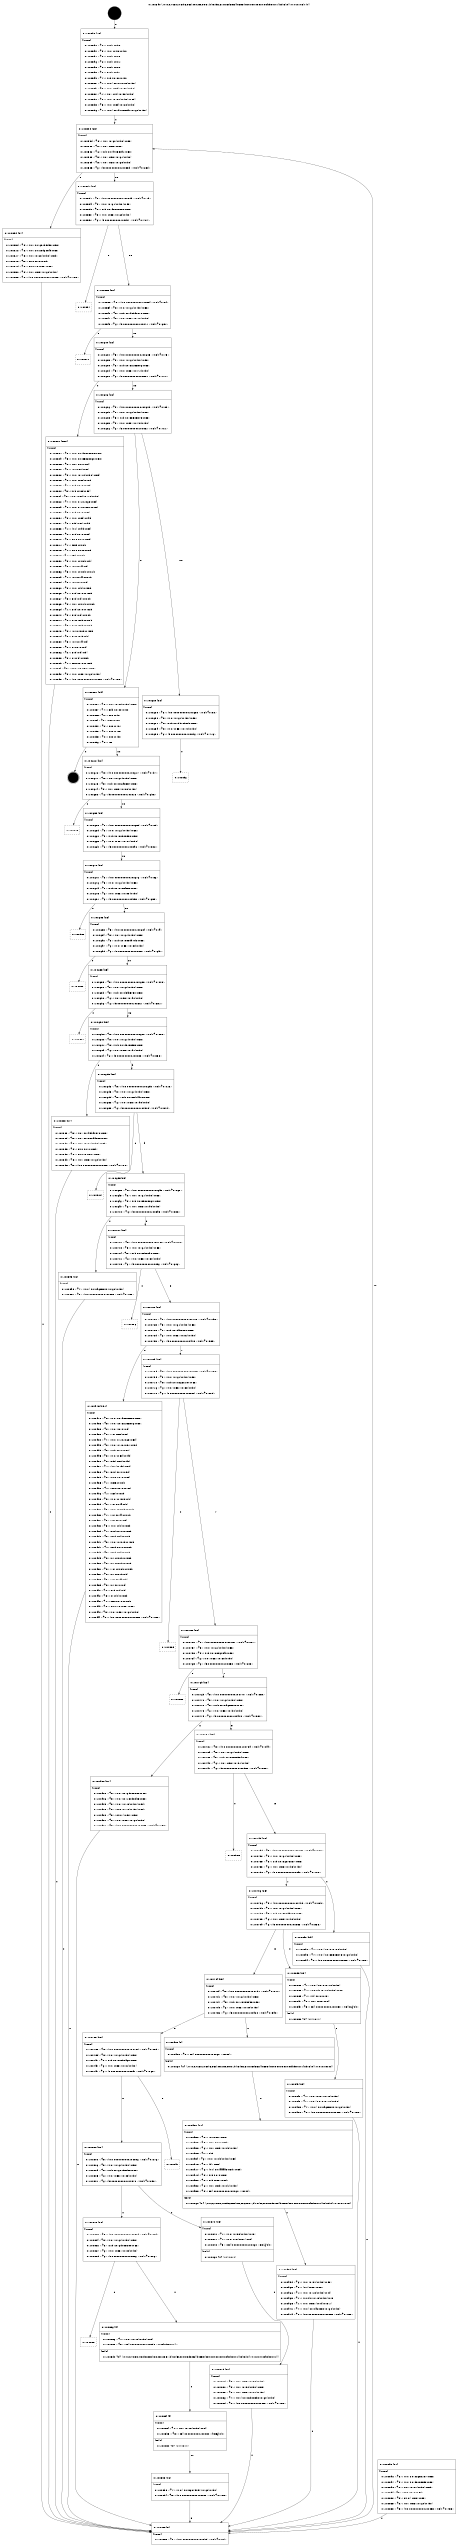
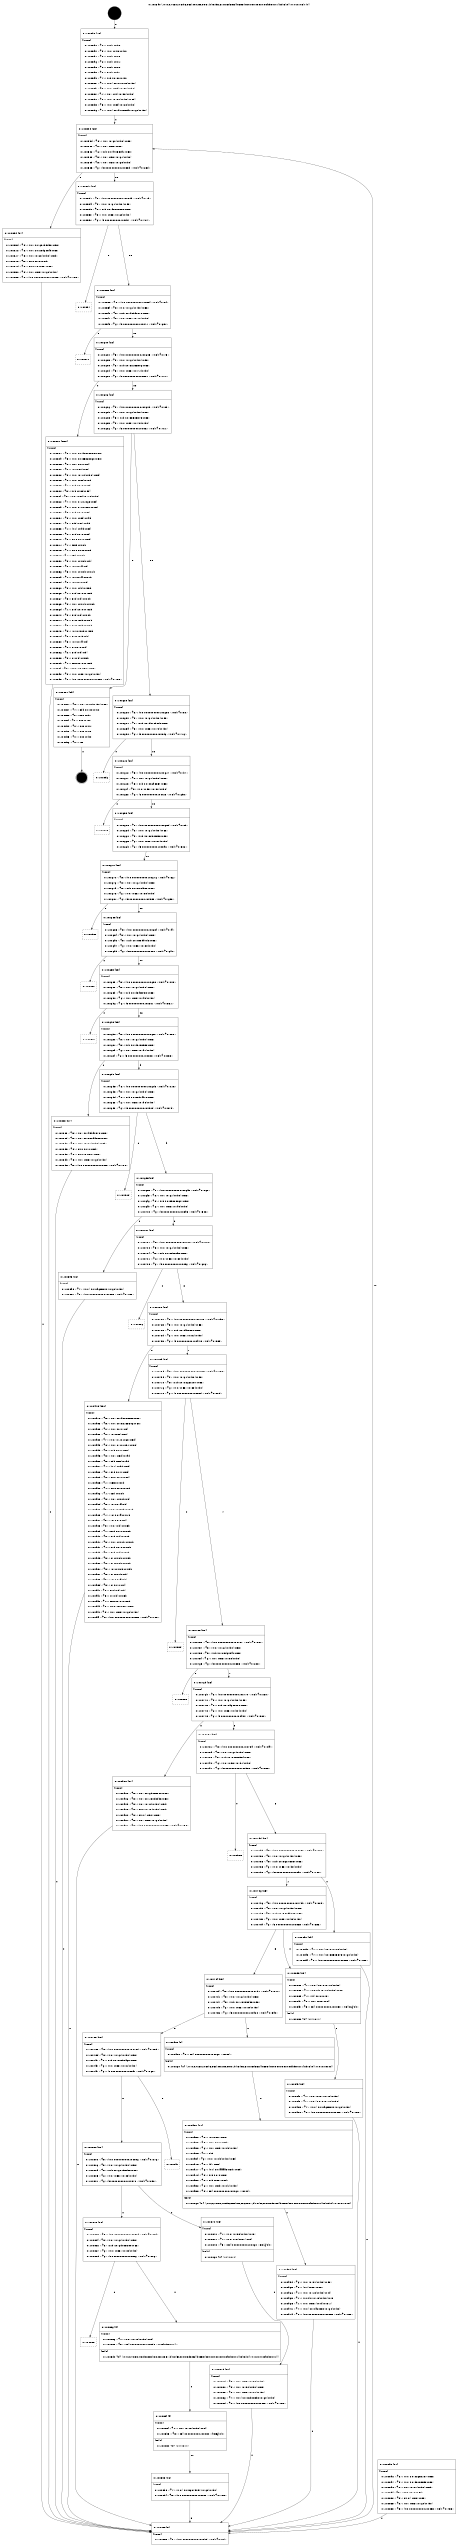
edge "0x401ca4 [19]" -> "0x401642 [22]": now "0x40162c [22]" -> "0x401642 [22]"
